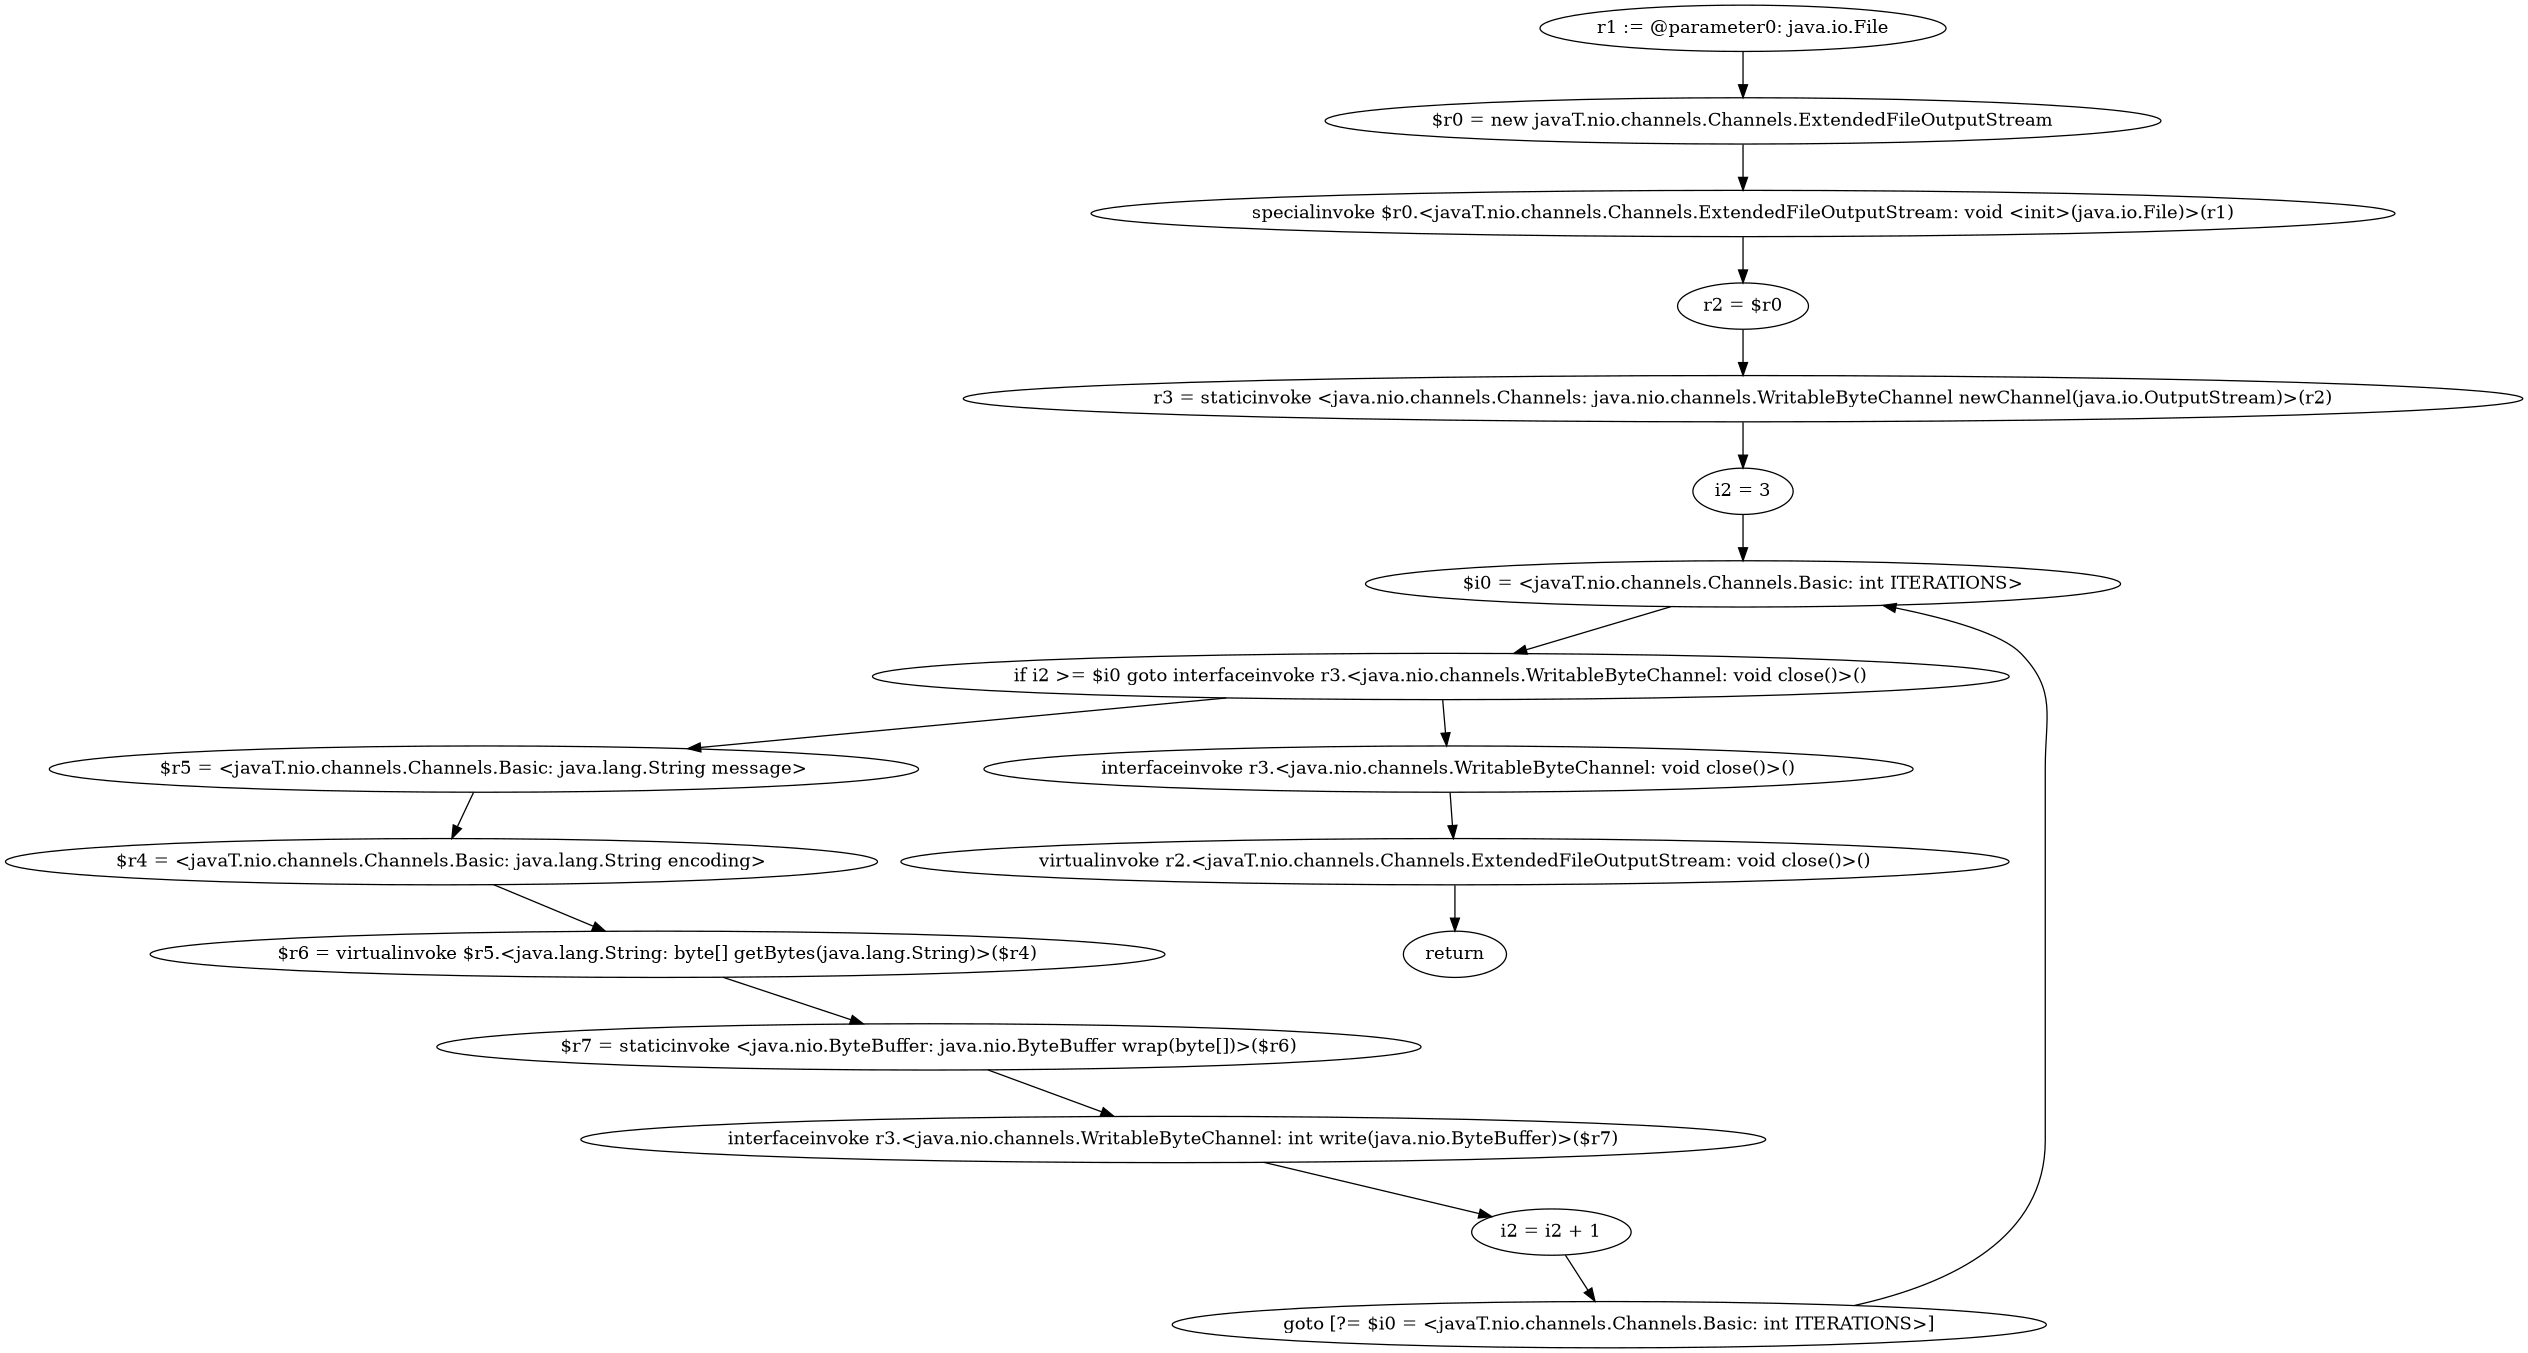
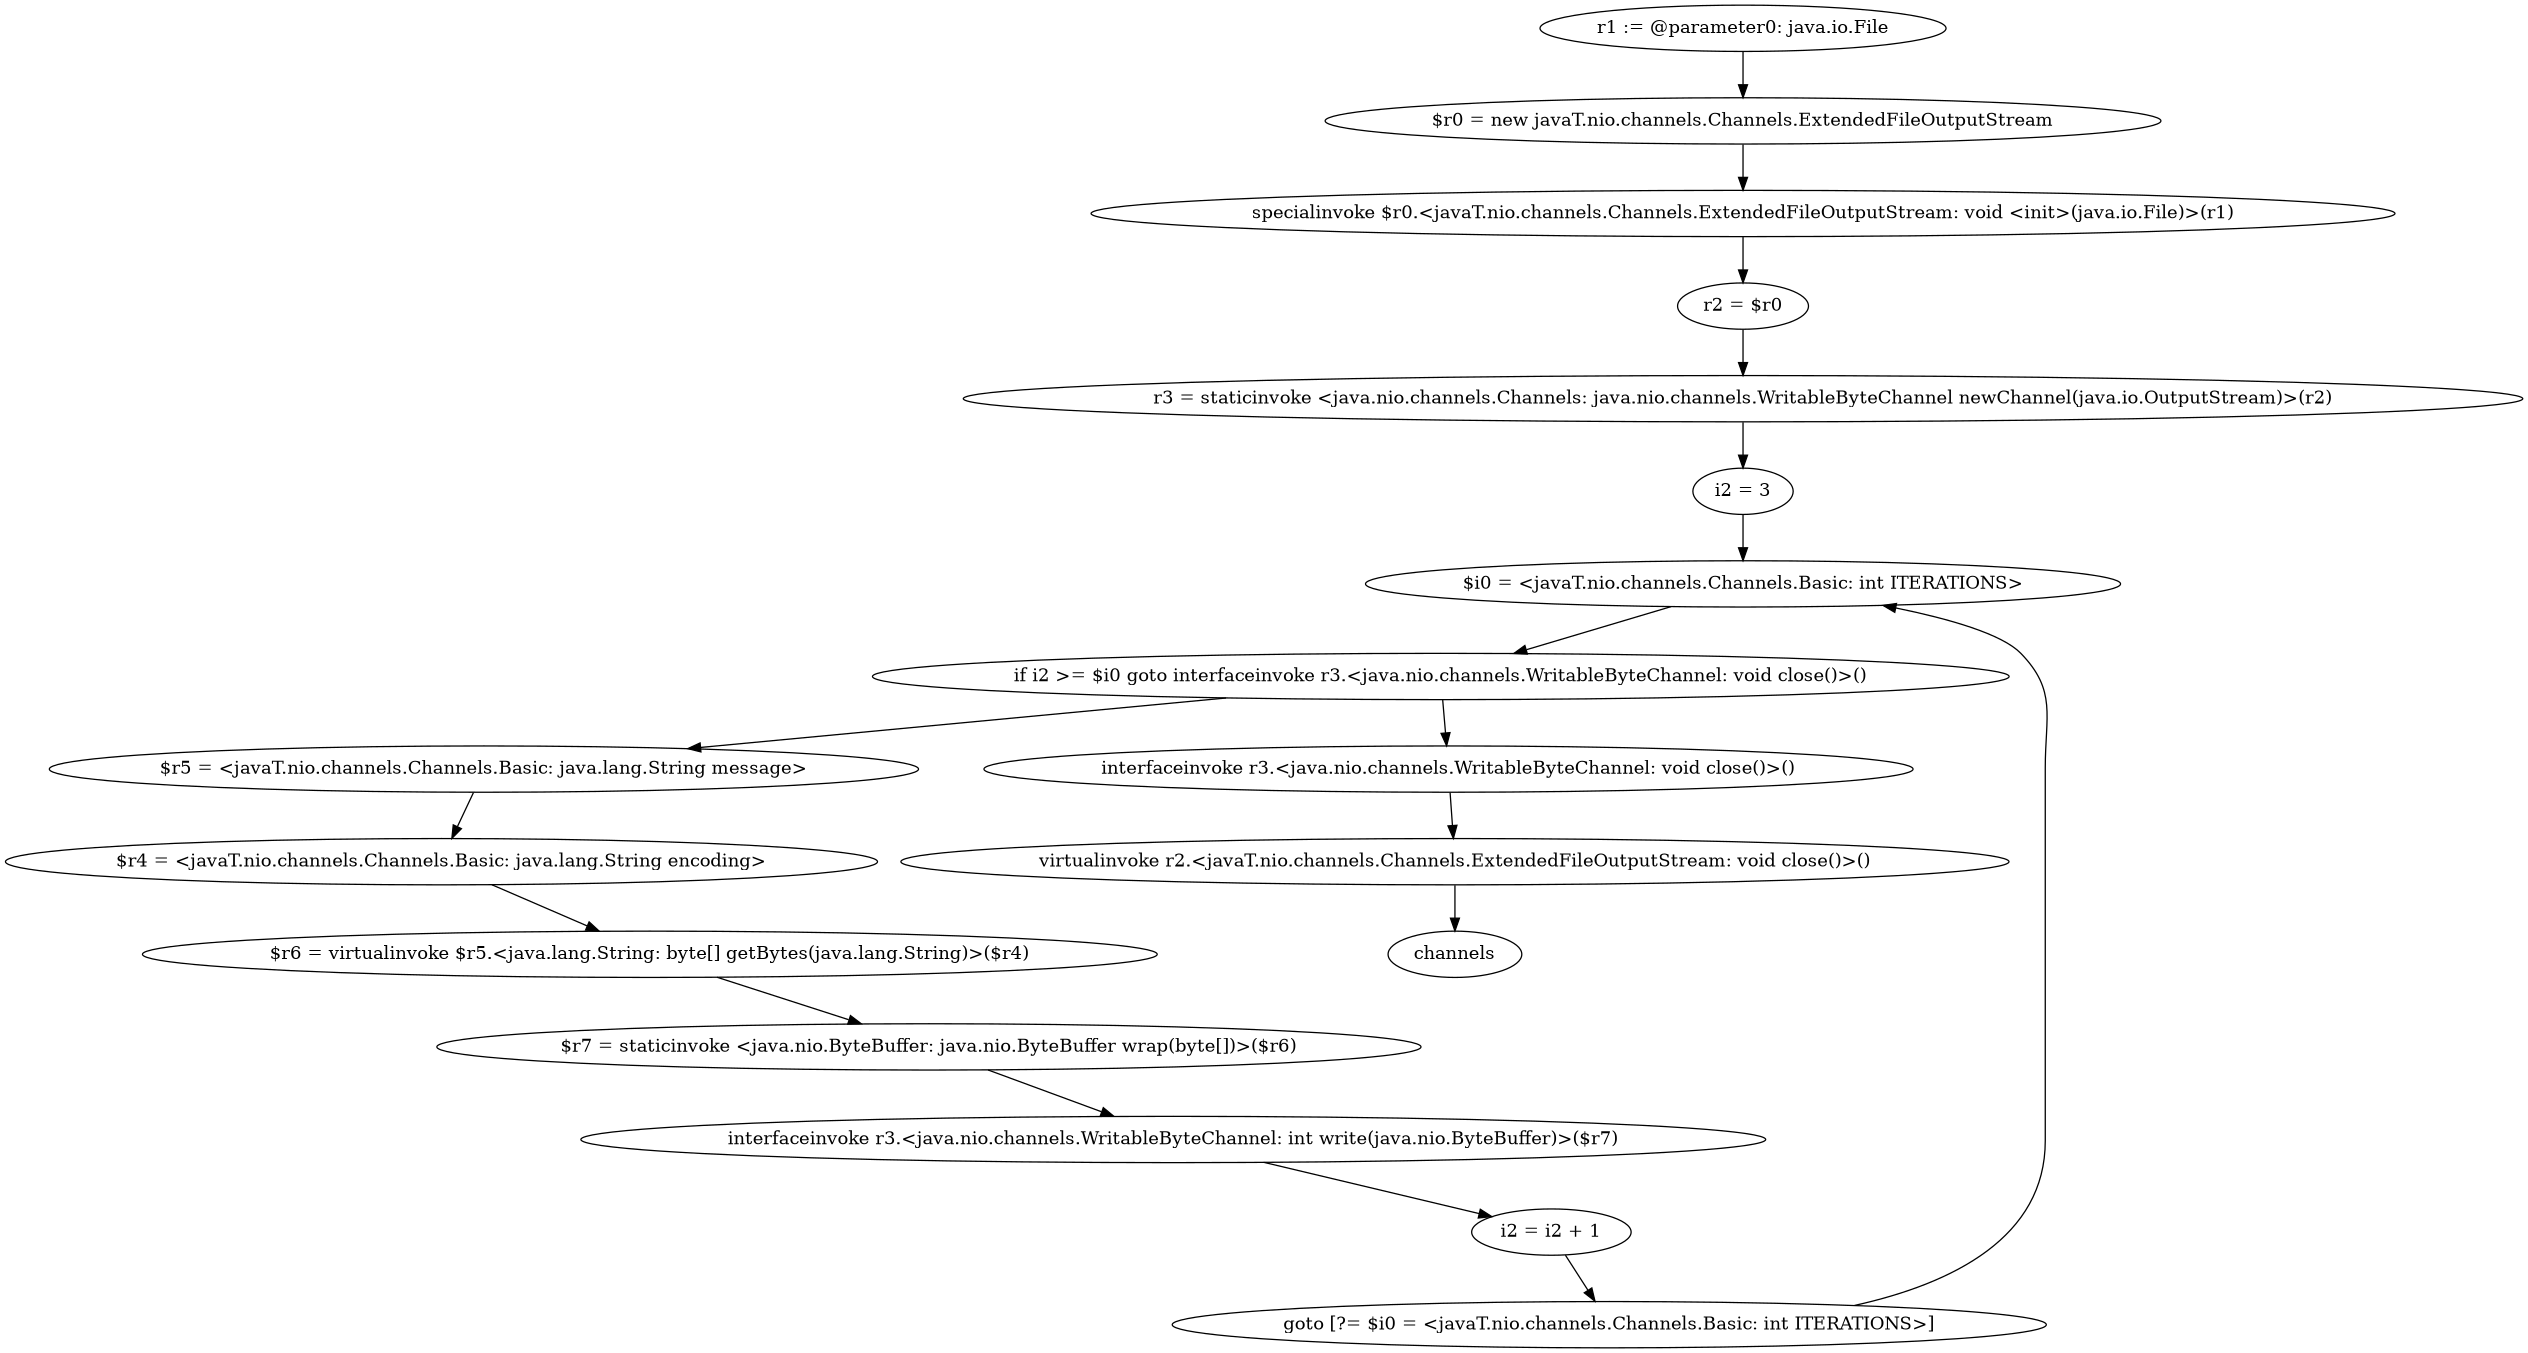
node "return": label "return" -> "channels"
